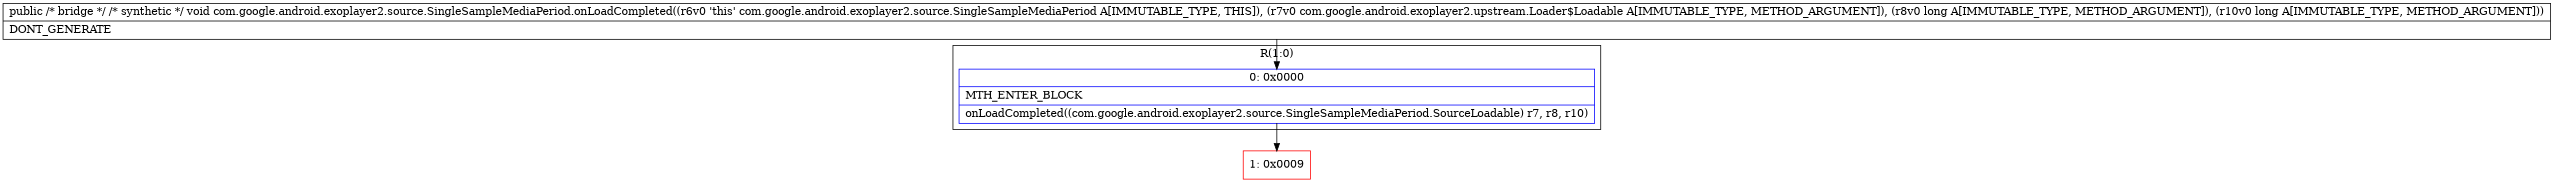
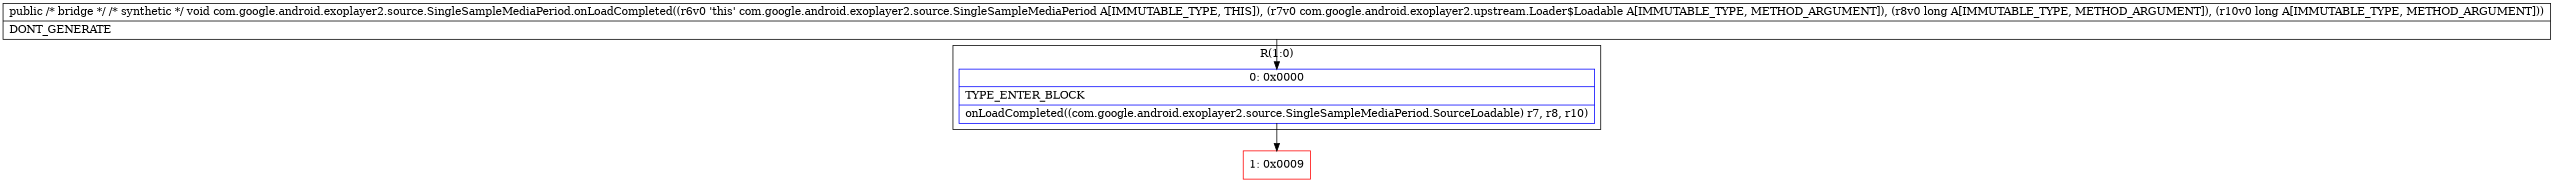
node "0: 0x0000": text "MTH_ENTER_BLOCK" -> "TYPE_ENTER_BLOCK"
